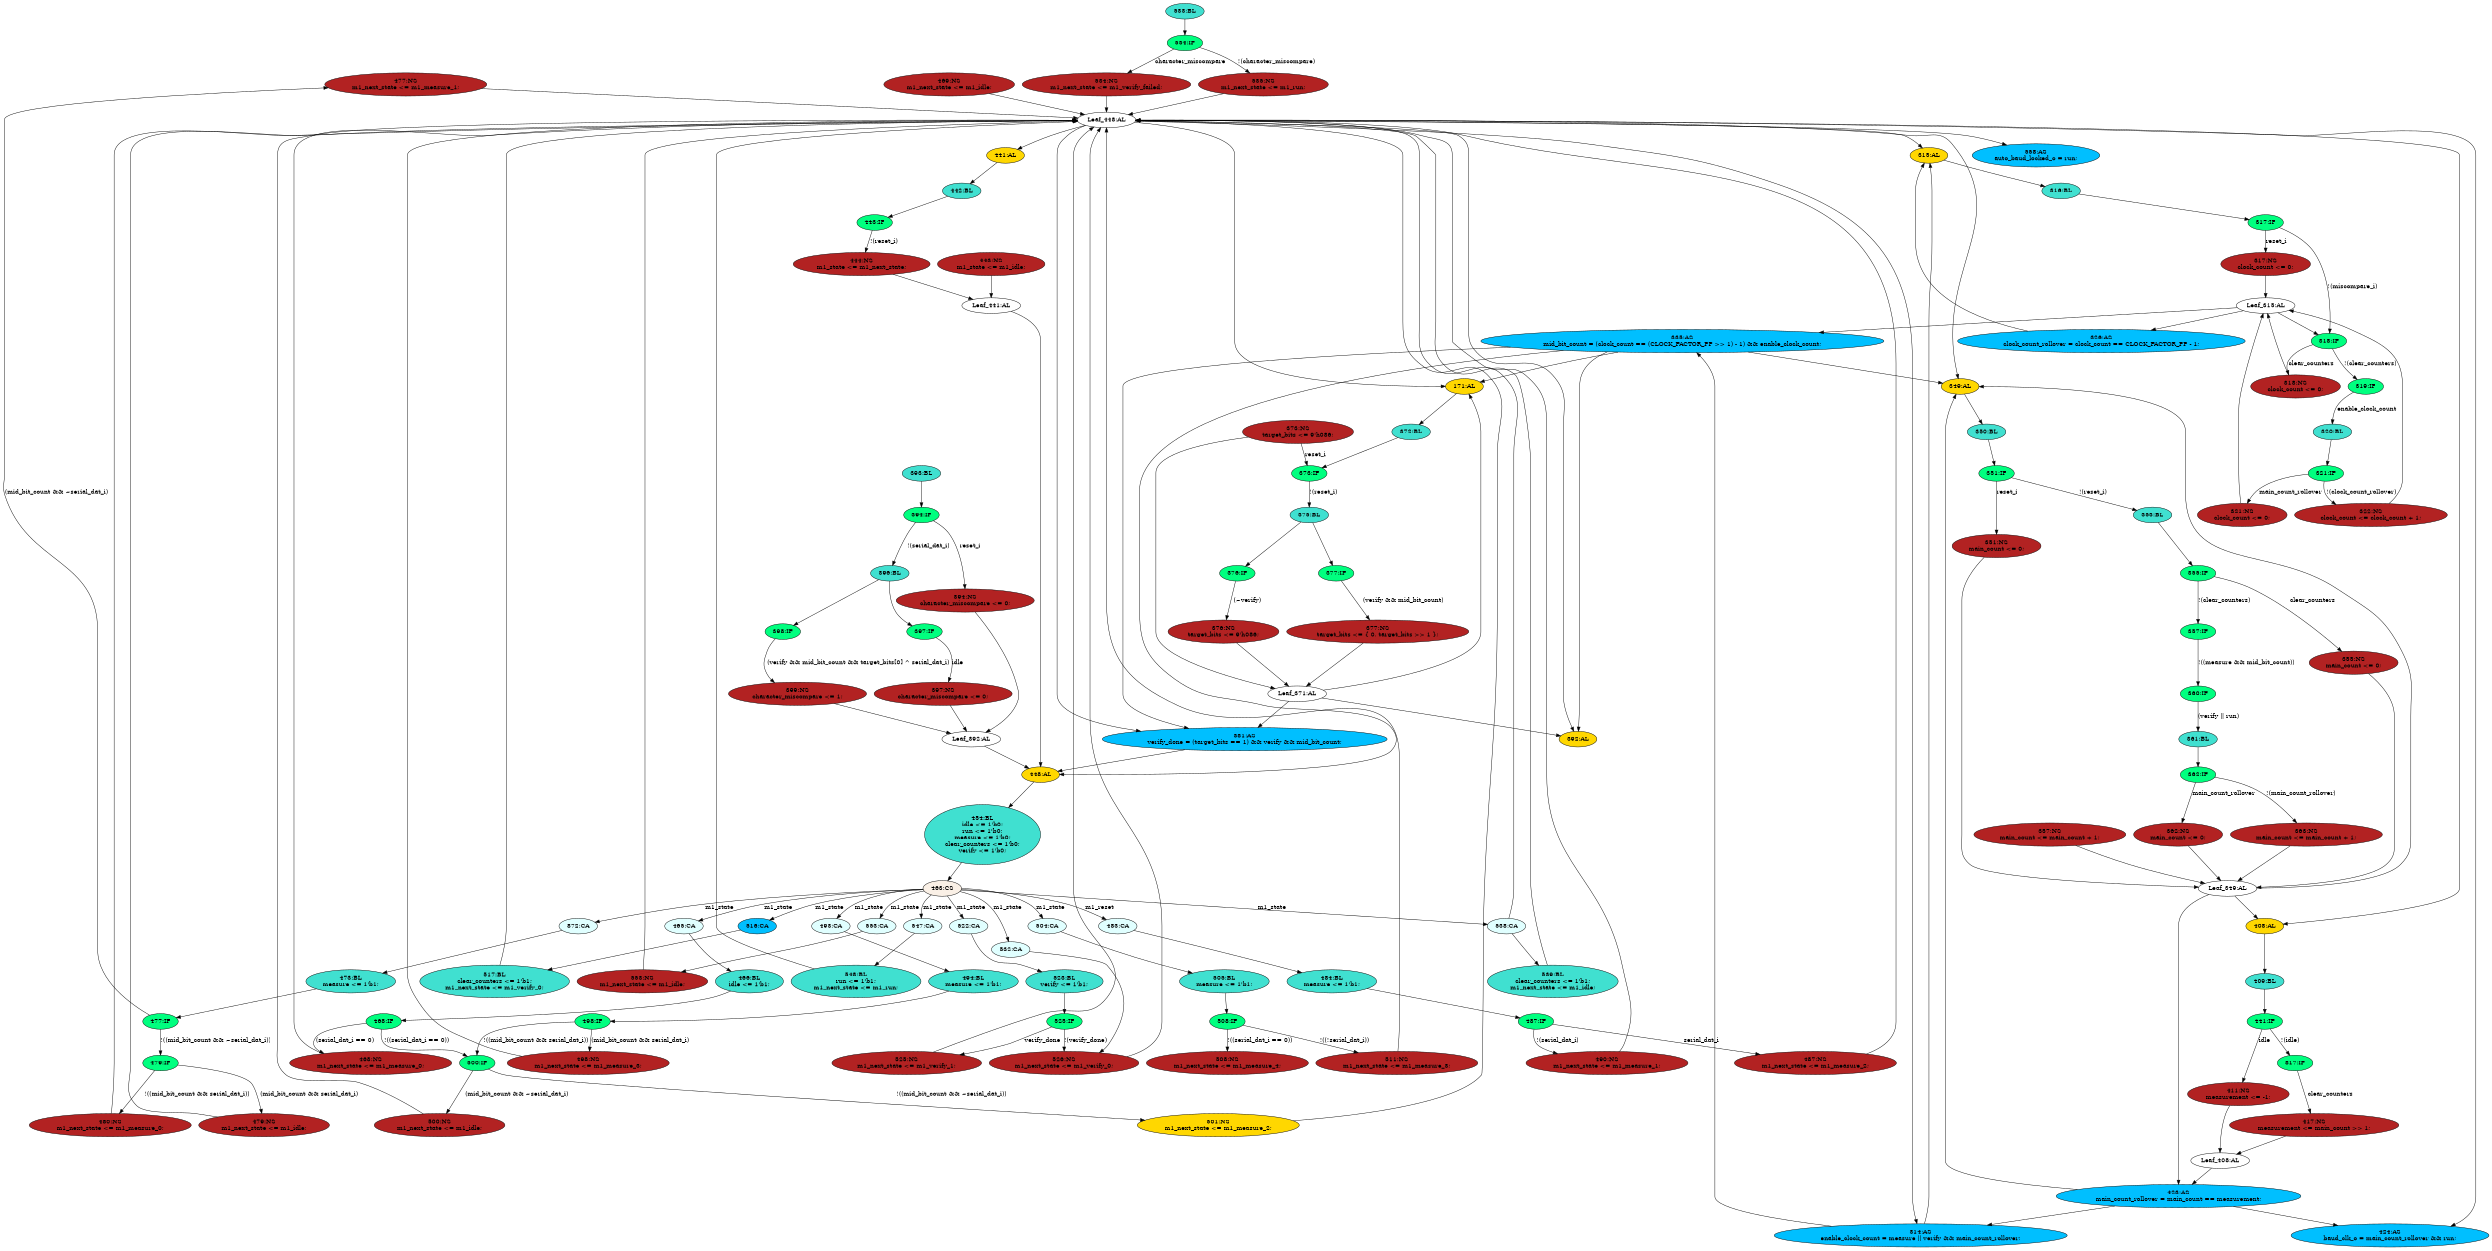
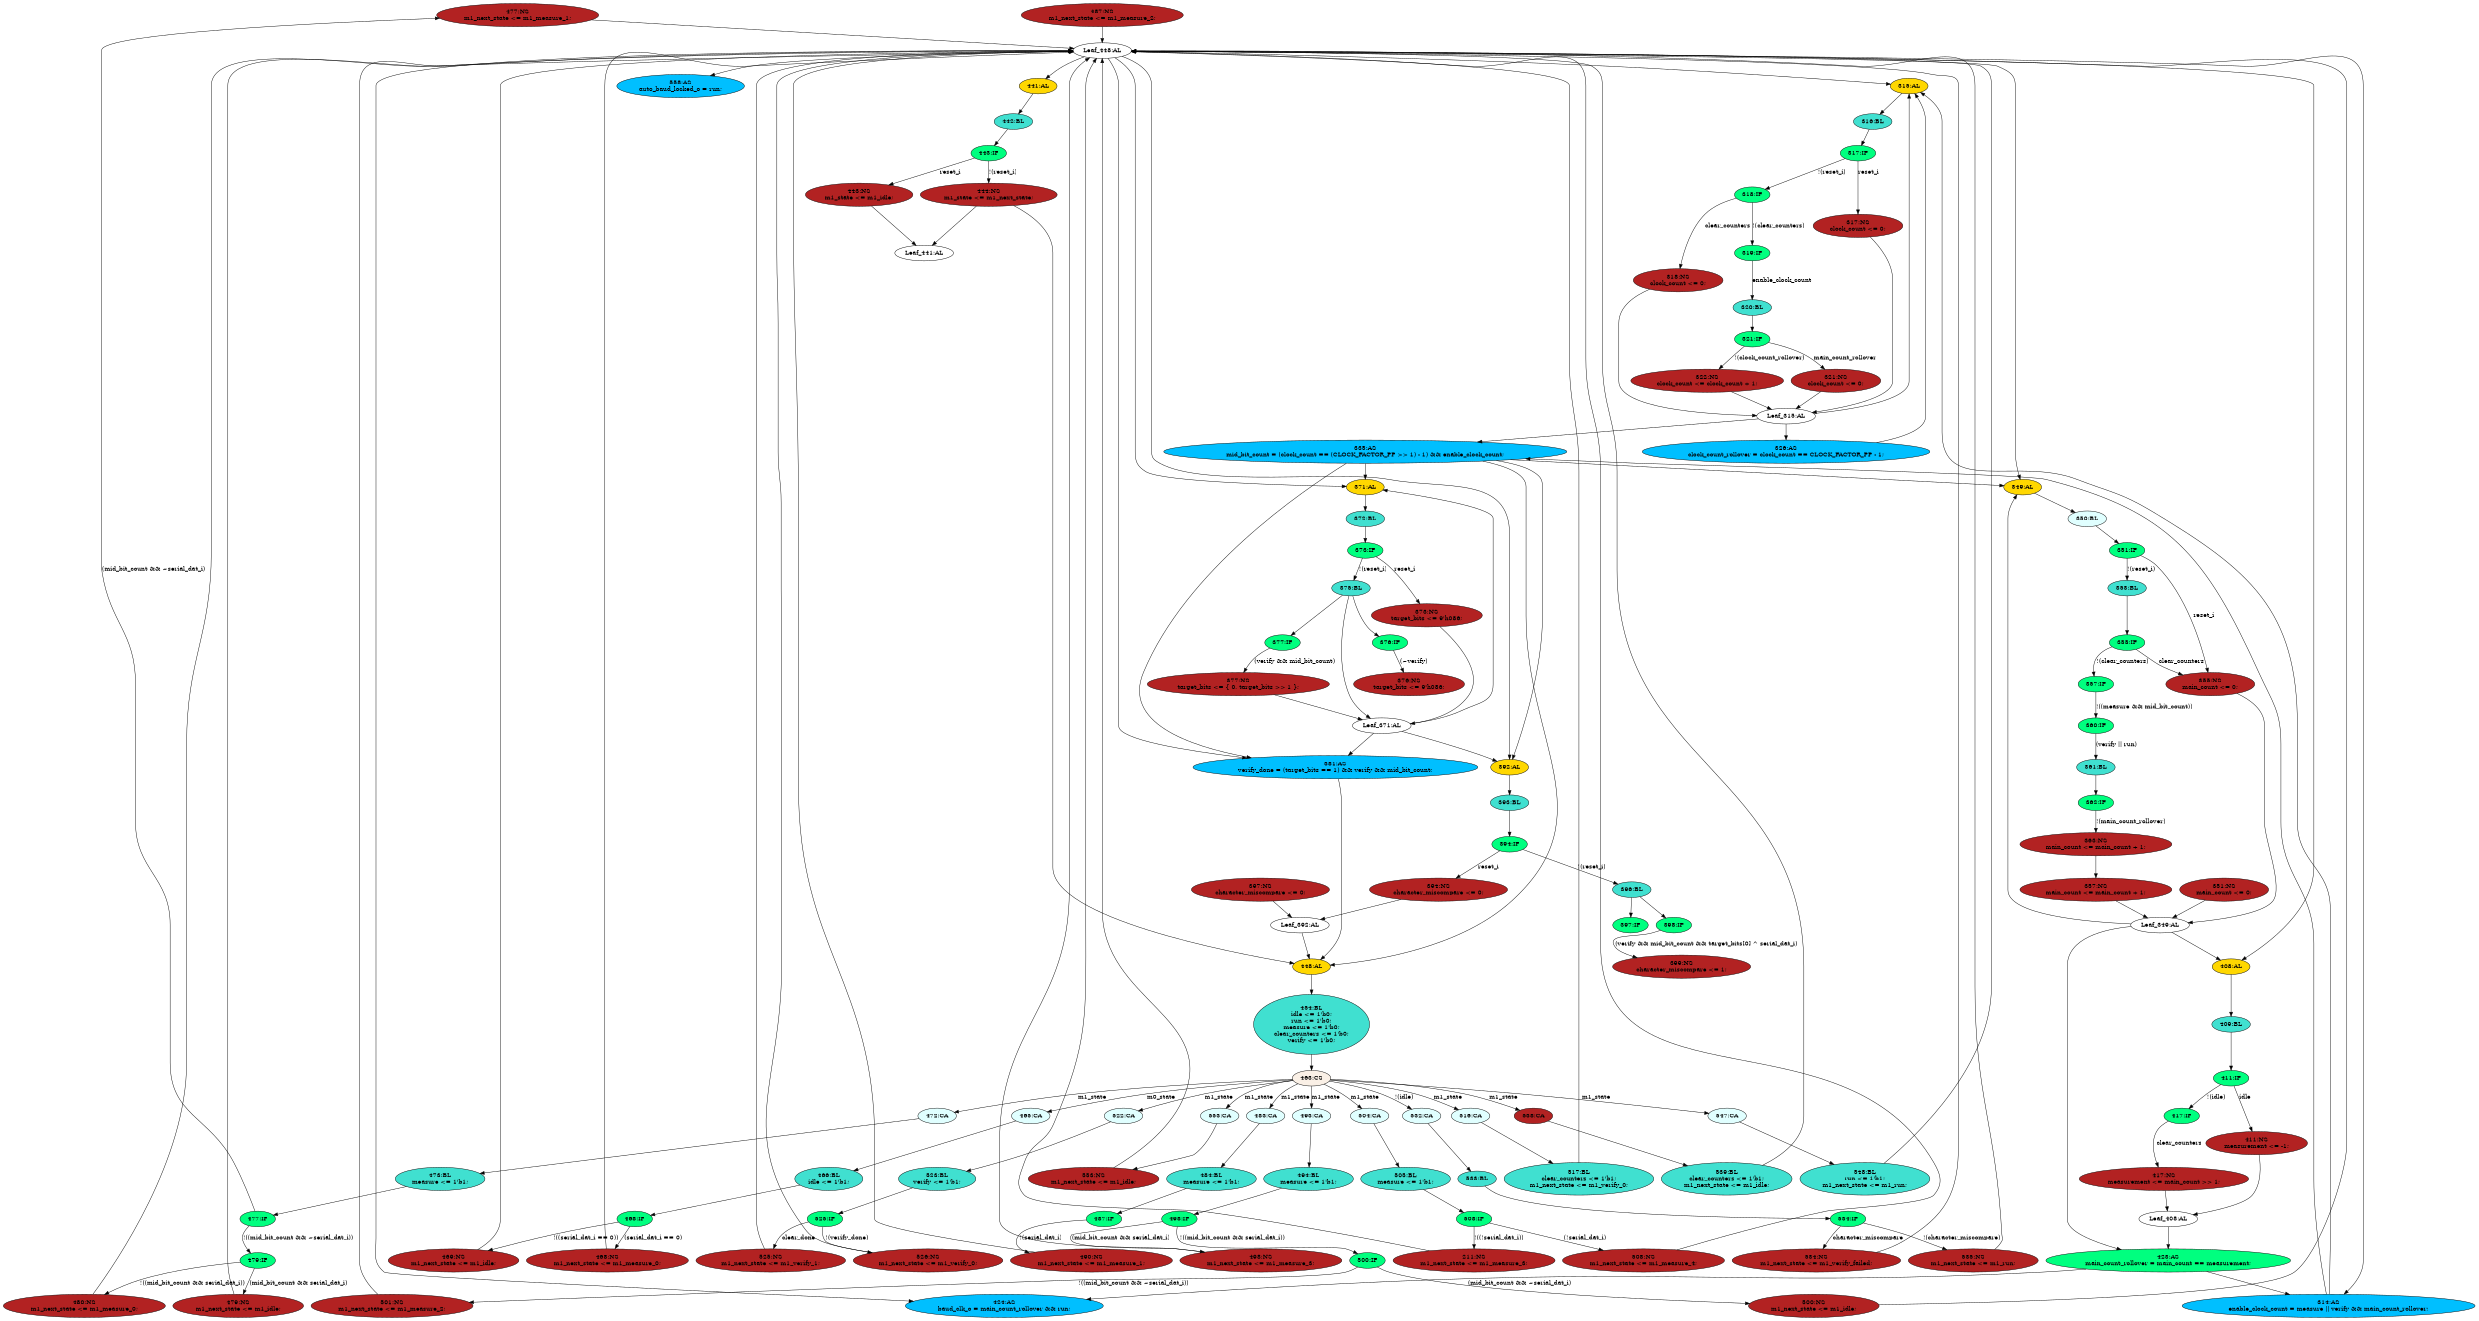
edge "443:IF" -> "443:NS m1_state <= m1_idle;": added, label "reset_i"
edge "317:IF" -> "318:IF": label "!(miscompare_i)" -> "!(reset_i)"
edge "Leaf_315:AL" -> "318:IF": now "Leaf_315:AL" -> "315:AL"
edge "538:CA" -> "Leaf_448:AL": now "508:NS m1_next_state <= m1_measure_4;" -> "Leaf_448:AL"
node "171:AL": label "171:AL" -> "371:AL"
node "350:BL": fillcolor turquoise -> lightcyan
edge "373:NS target_bits <= 9'h086;" -> "373:IF": reversed
edge "351:IF" -> "351:NS main_count <= 0;": now "351:IF" -> "355:NS main_count <= 0;"
edge "Leaf_441:AL" -> "448:AL": now "444:NS m1_state <= m1_next_state;" -> "448:AL"
edge "394:IF" -> "396:BL": label "!(serial_dat_i)" -> "!(reset_i)"
edge "397:IF" -> "397:NS character_miscompare <= 0;": removed, label "idle"
edge "376:NS target_bits <= 9'h086;" -> "Leaf_371:AL": now "375:BL" -> "Leaf_371:AL"
edge "399:NS character_miscompare <= 1;" -> "Leaf_392:AL": removed
edge "392:AL" -> "393:BL": added
node "362:NS main_count <= 0;": removed
edge "423:AS main_count_rollover = main_count == measurement;" -> "349:AL": removed
edge "363:NS main_count <= main_count + 1;" -> "Leaf_349:AL": now "363:NS main_count <= main_count + 1;" -> "357:NS main_count <= main_count + 1;"
edge "463:CS" -> "465:CA": label "m1_state" -> "m0_state"
edge "463:CS" -> "532:CA": label "m1_state" -> "!(idle)"
edge "463:CS" -> "483:CA": label "m1_reset" -> "m1_state"
node "872:CA": label "872:CA" -> "472:CA"
node "516:CA": fillcolor deepskyblue -> lightcyan
node "538:CA": fillcolor lightcyan -> firebrick
edge "532:CA" -> "526:NS m1_next_state <= m1_verify_0;": now "532:CA" -> "533:BL"
node "441:IF": label "441:IF" -> "411:IF"
edge "487:IF" -> "487:NS m1_next_state <= m1_measure_2;": removed, label "serial_dat_i"
edge "525:IF" -> "525:NS m1_next_state <= m1_verify_1;": label "verify_done" -> "clear_done"
edge "508:IF" -> "508:NS m1_next_state <= m1_measure_4;": label "!((serial_dat_i == 0))" -> "(!serial_dat_i)"
edge "468:IF" -> "500:IF": now "468:IF" -> "469:NS m1_next_state <= m1_idle;"
node "511:NS m1_next_state <= m1_measure_3;": label "511:NS m1_next_state <= m1_measure_3;" -> "211:NS m1_next_state <= m1_measure_3;"
node "817:IF": label "817:IF" -> "417:IF"
node "501:NS m1_next_state <= m1_measure_2;": fillcolor gold -> firebrick
node "423:AS main_count_rollover = main_count == measurement;": fillcolor deepskyblue -> springgreen
